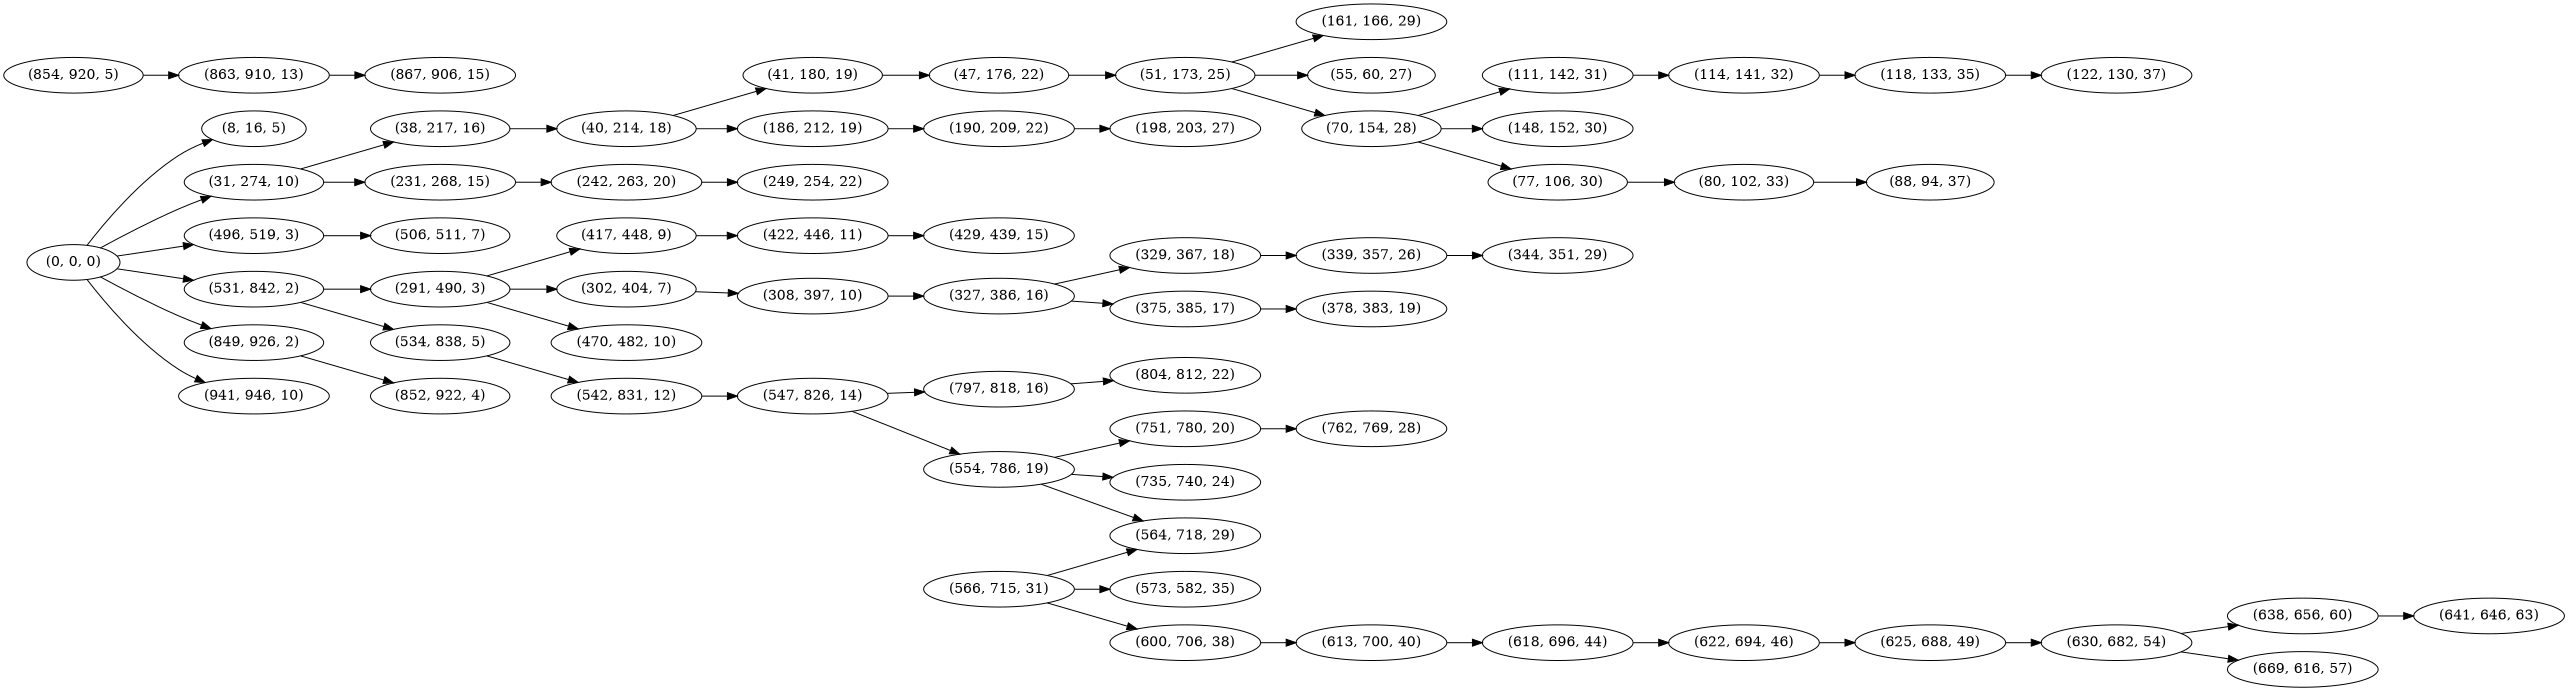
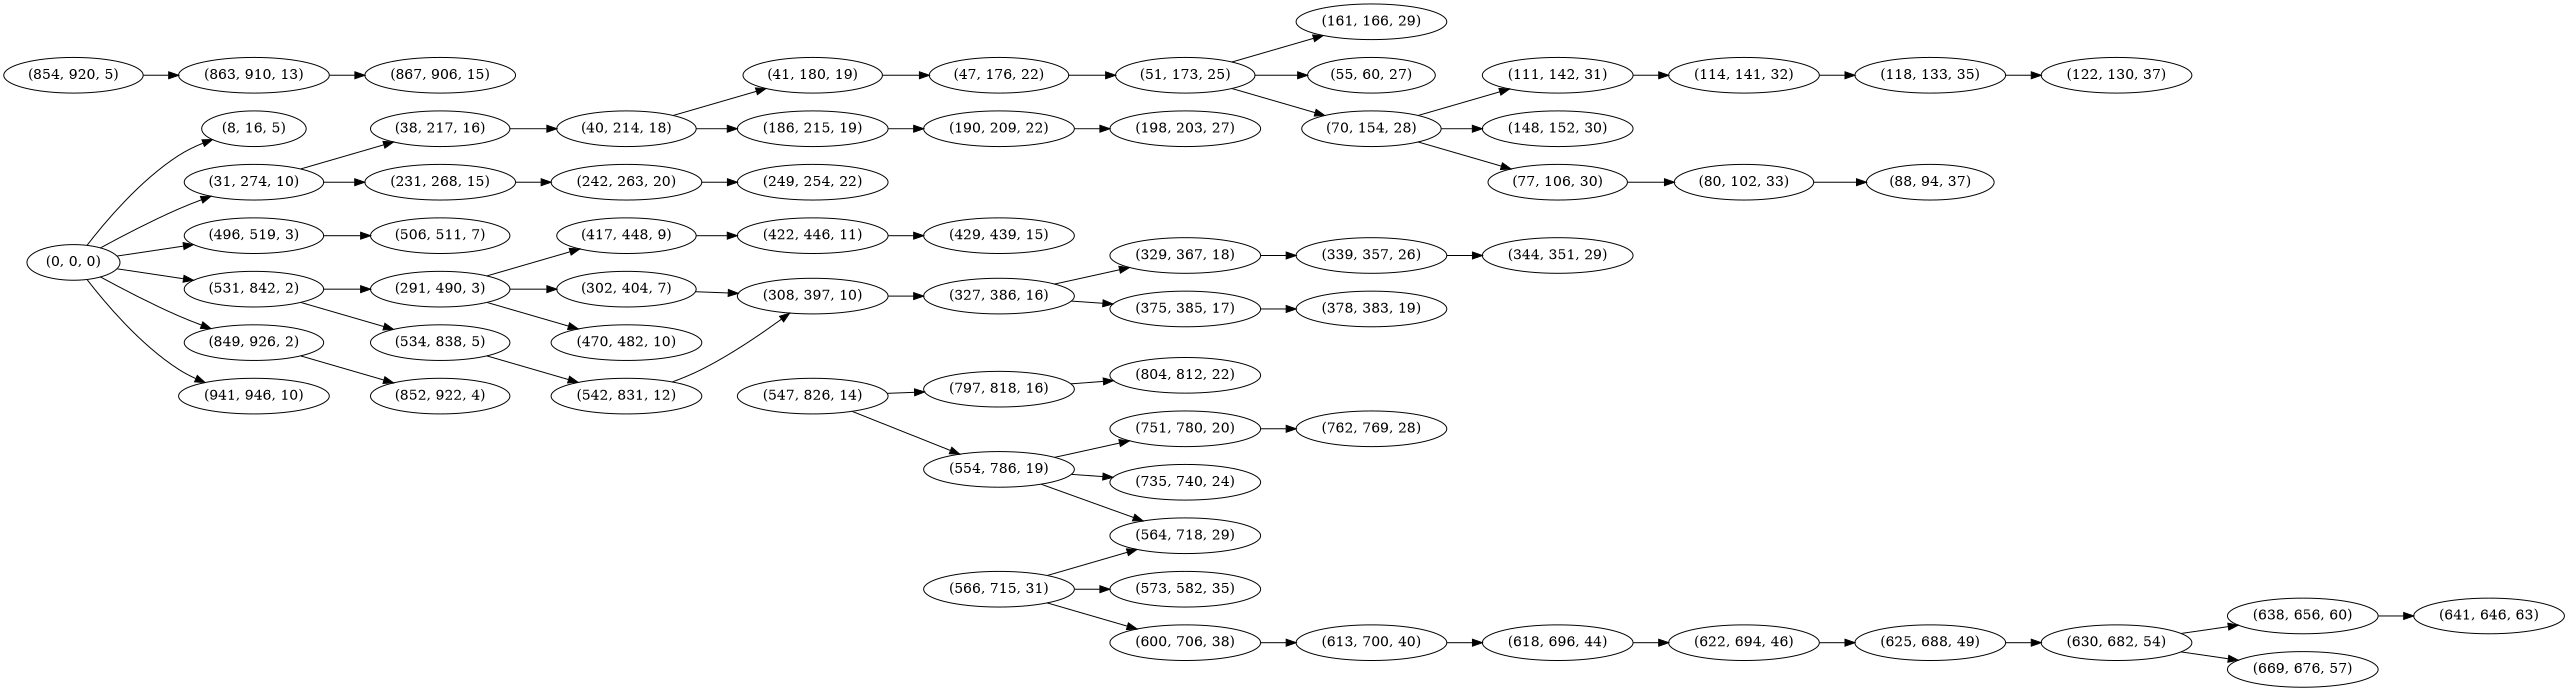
node "(186, 212, 19)": label "(186, 212, 19)" -> "(186, 215, 19)"
edge "(542, 831, 12)" -> "(547, 826, 14)": now "(542, 831, 12)" -> "(308, 397, 10)"
node "(669, 616, 57)": label "(669, 616, 57)" -> "(669, 676, 57)"
